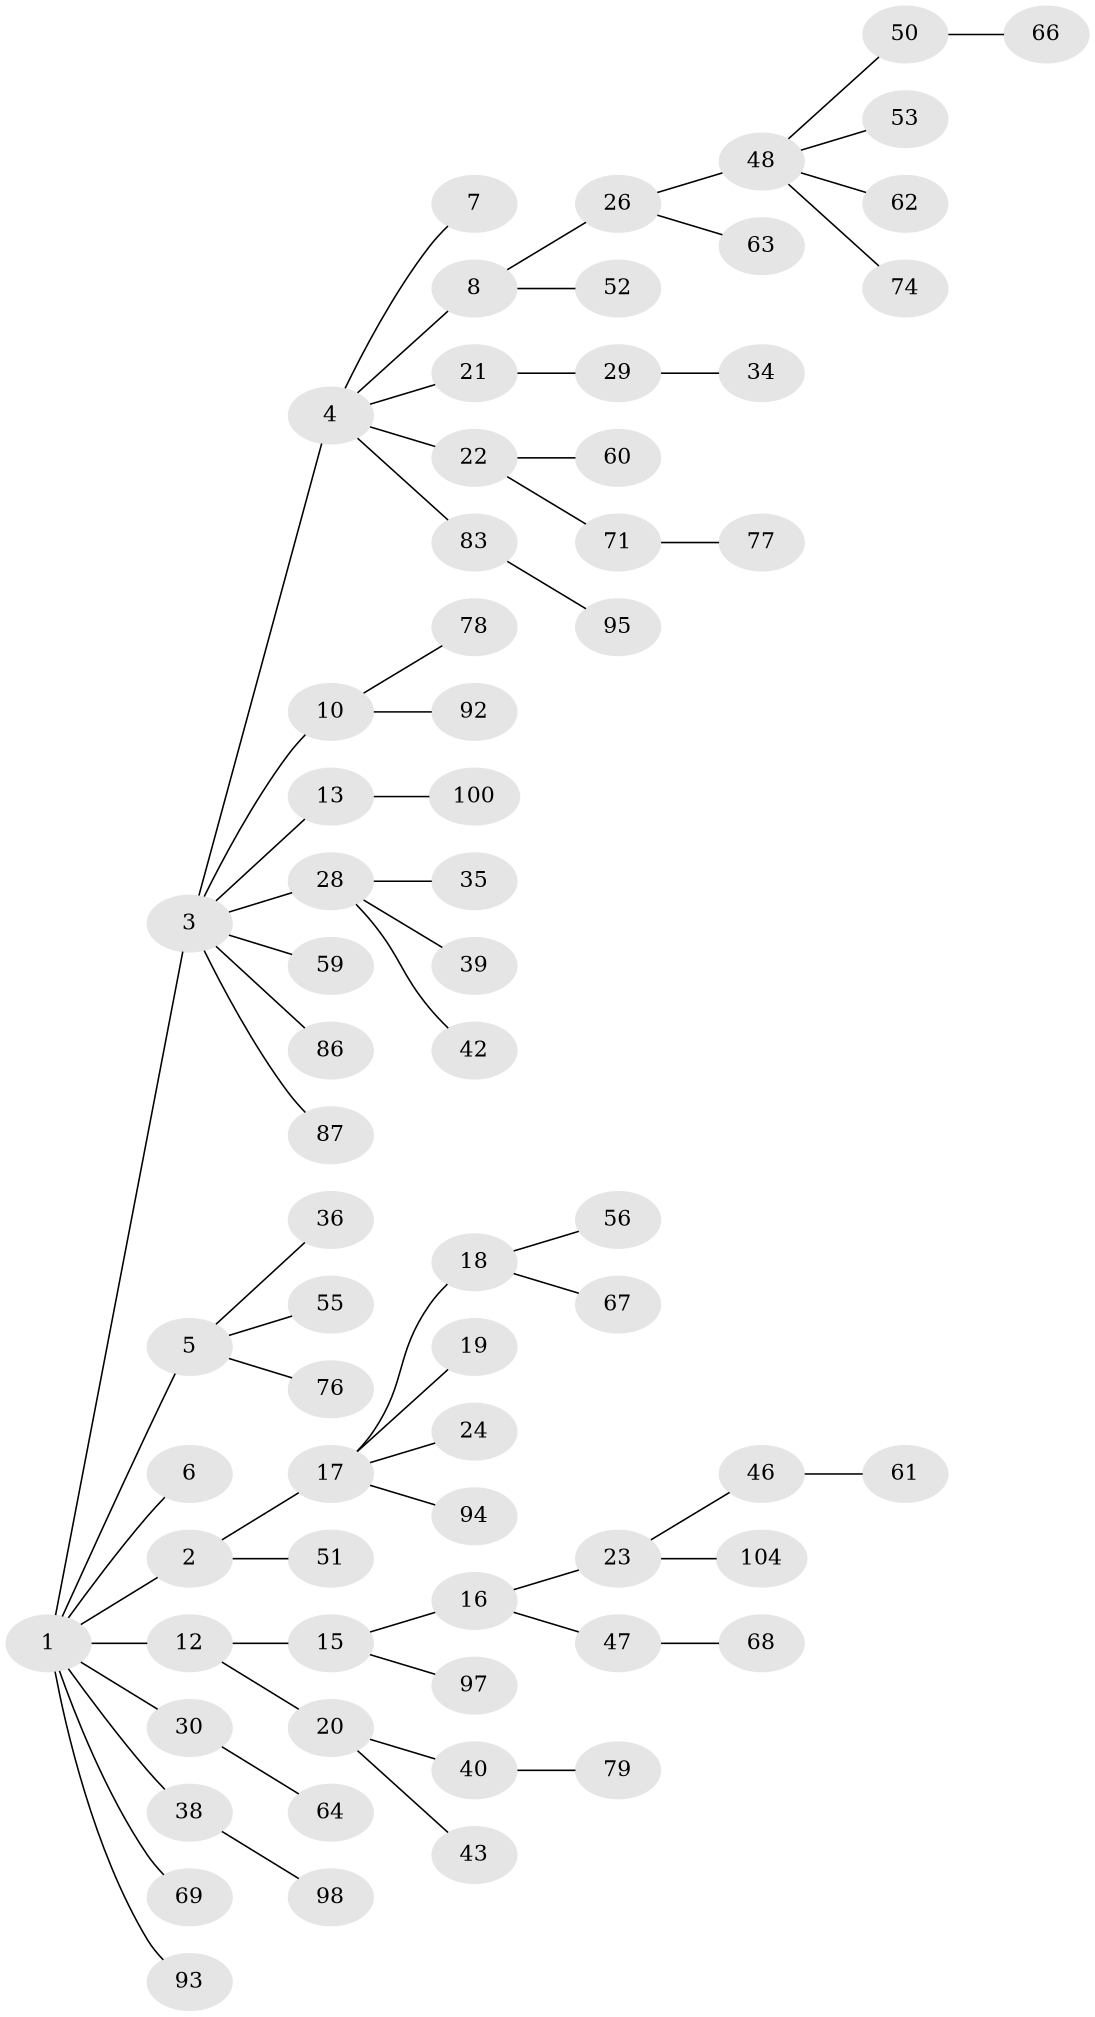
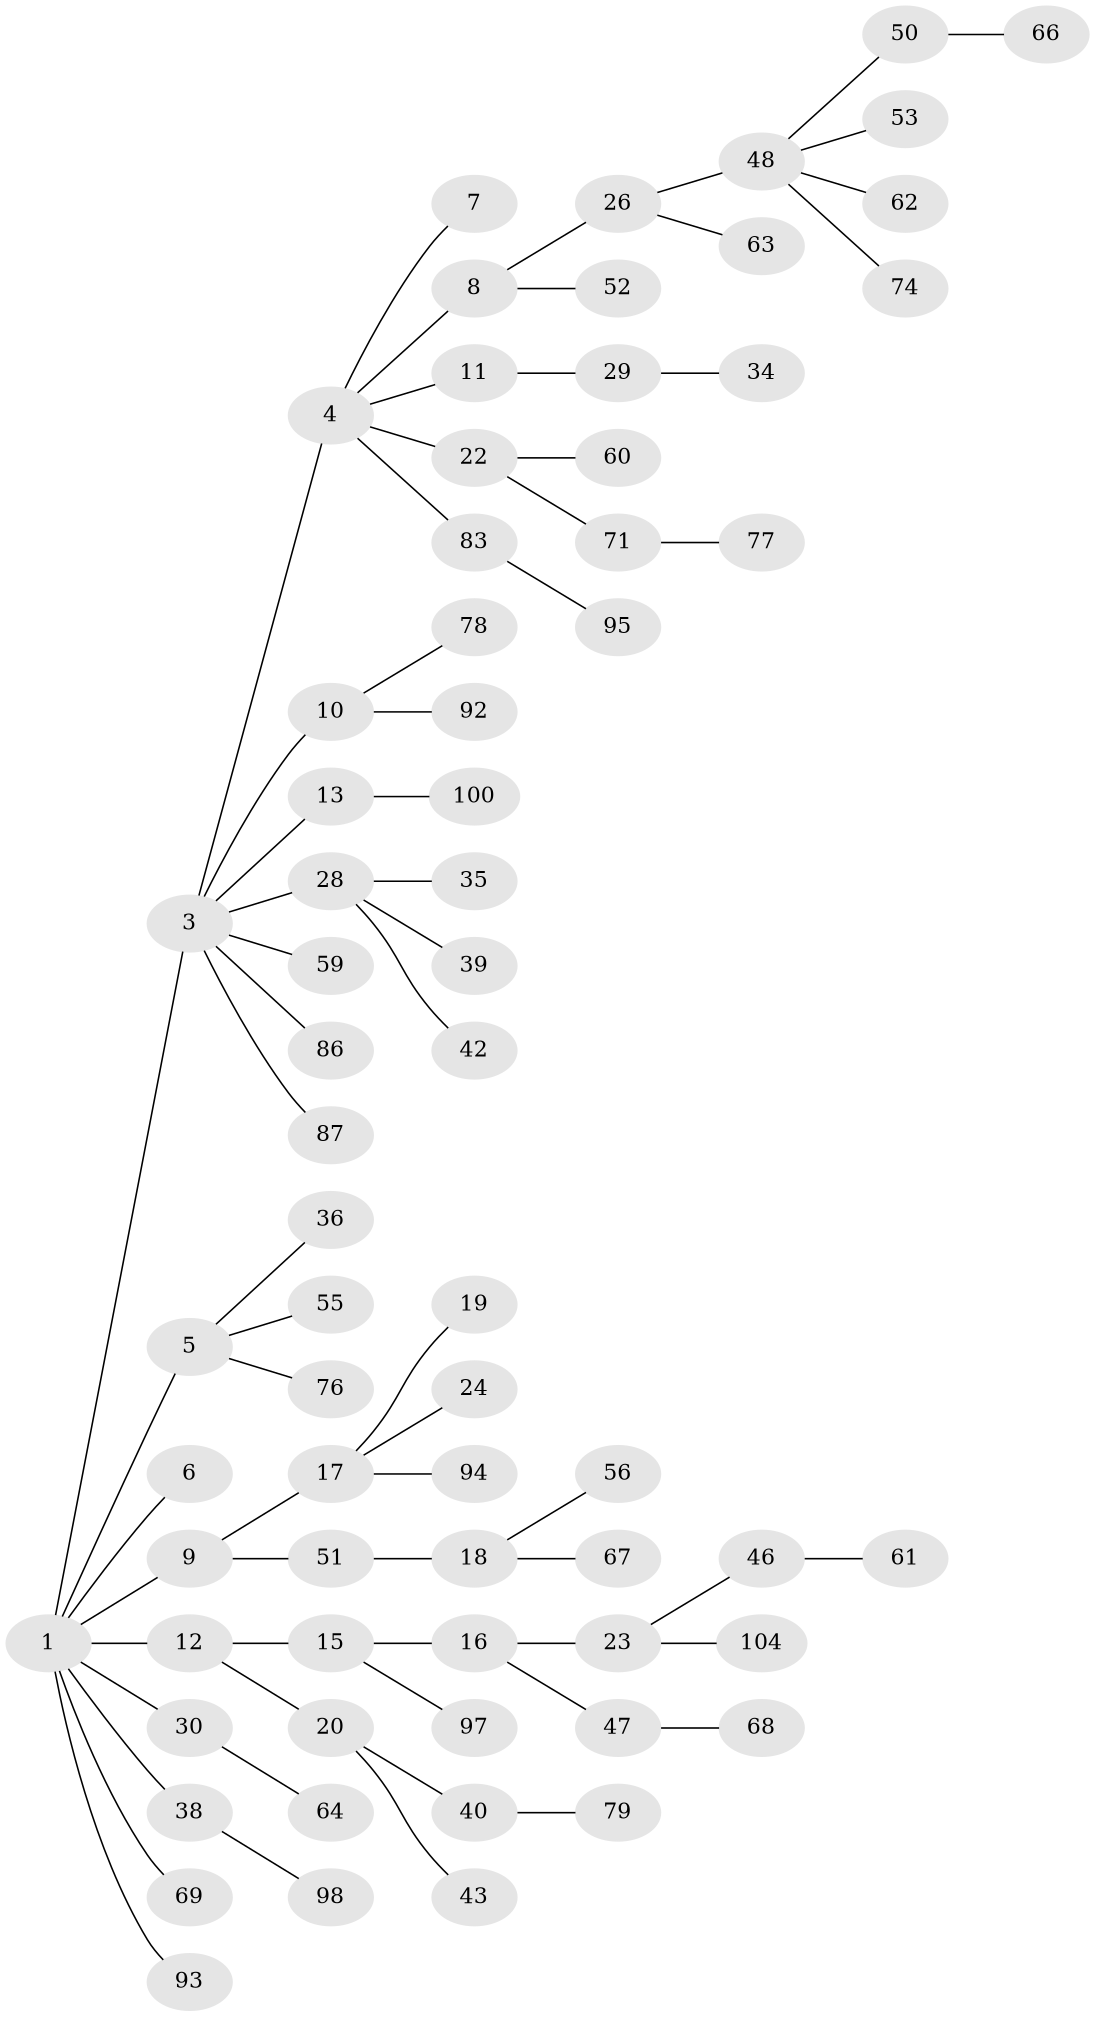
node "21": label "21" -> "11"
edge "18" -- "17": now "18" -- "51"
node "2": label "2" -> "9"
